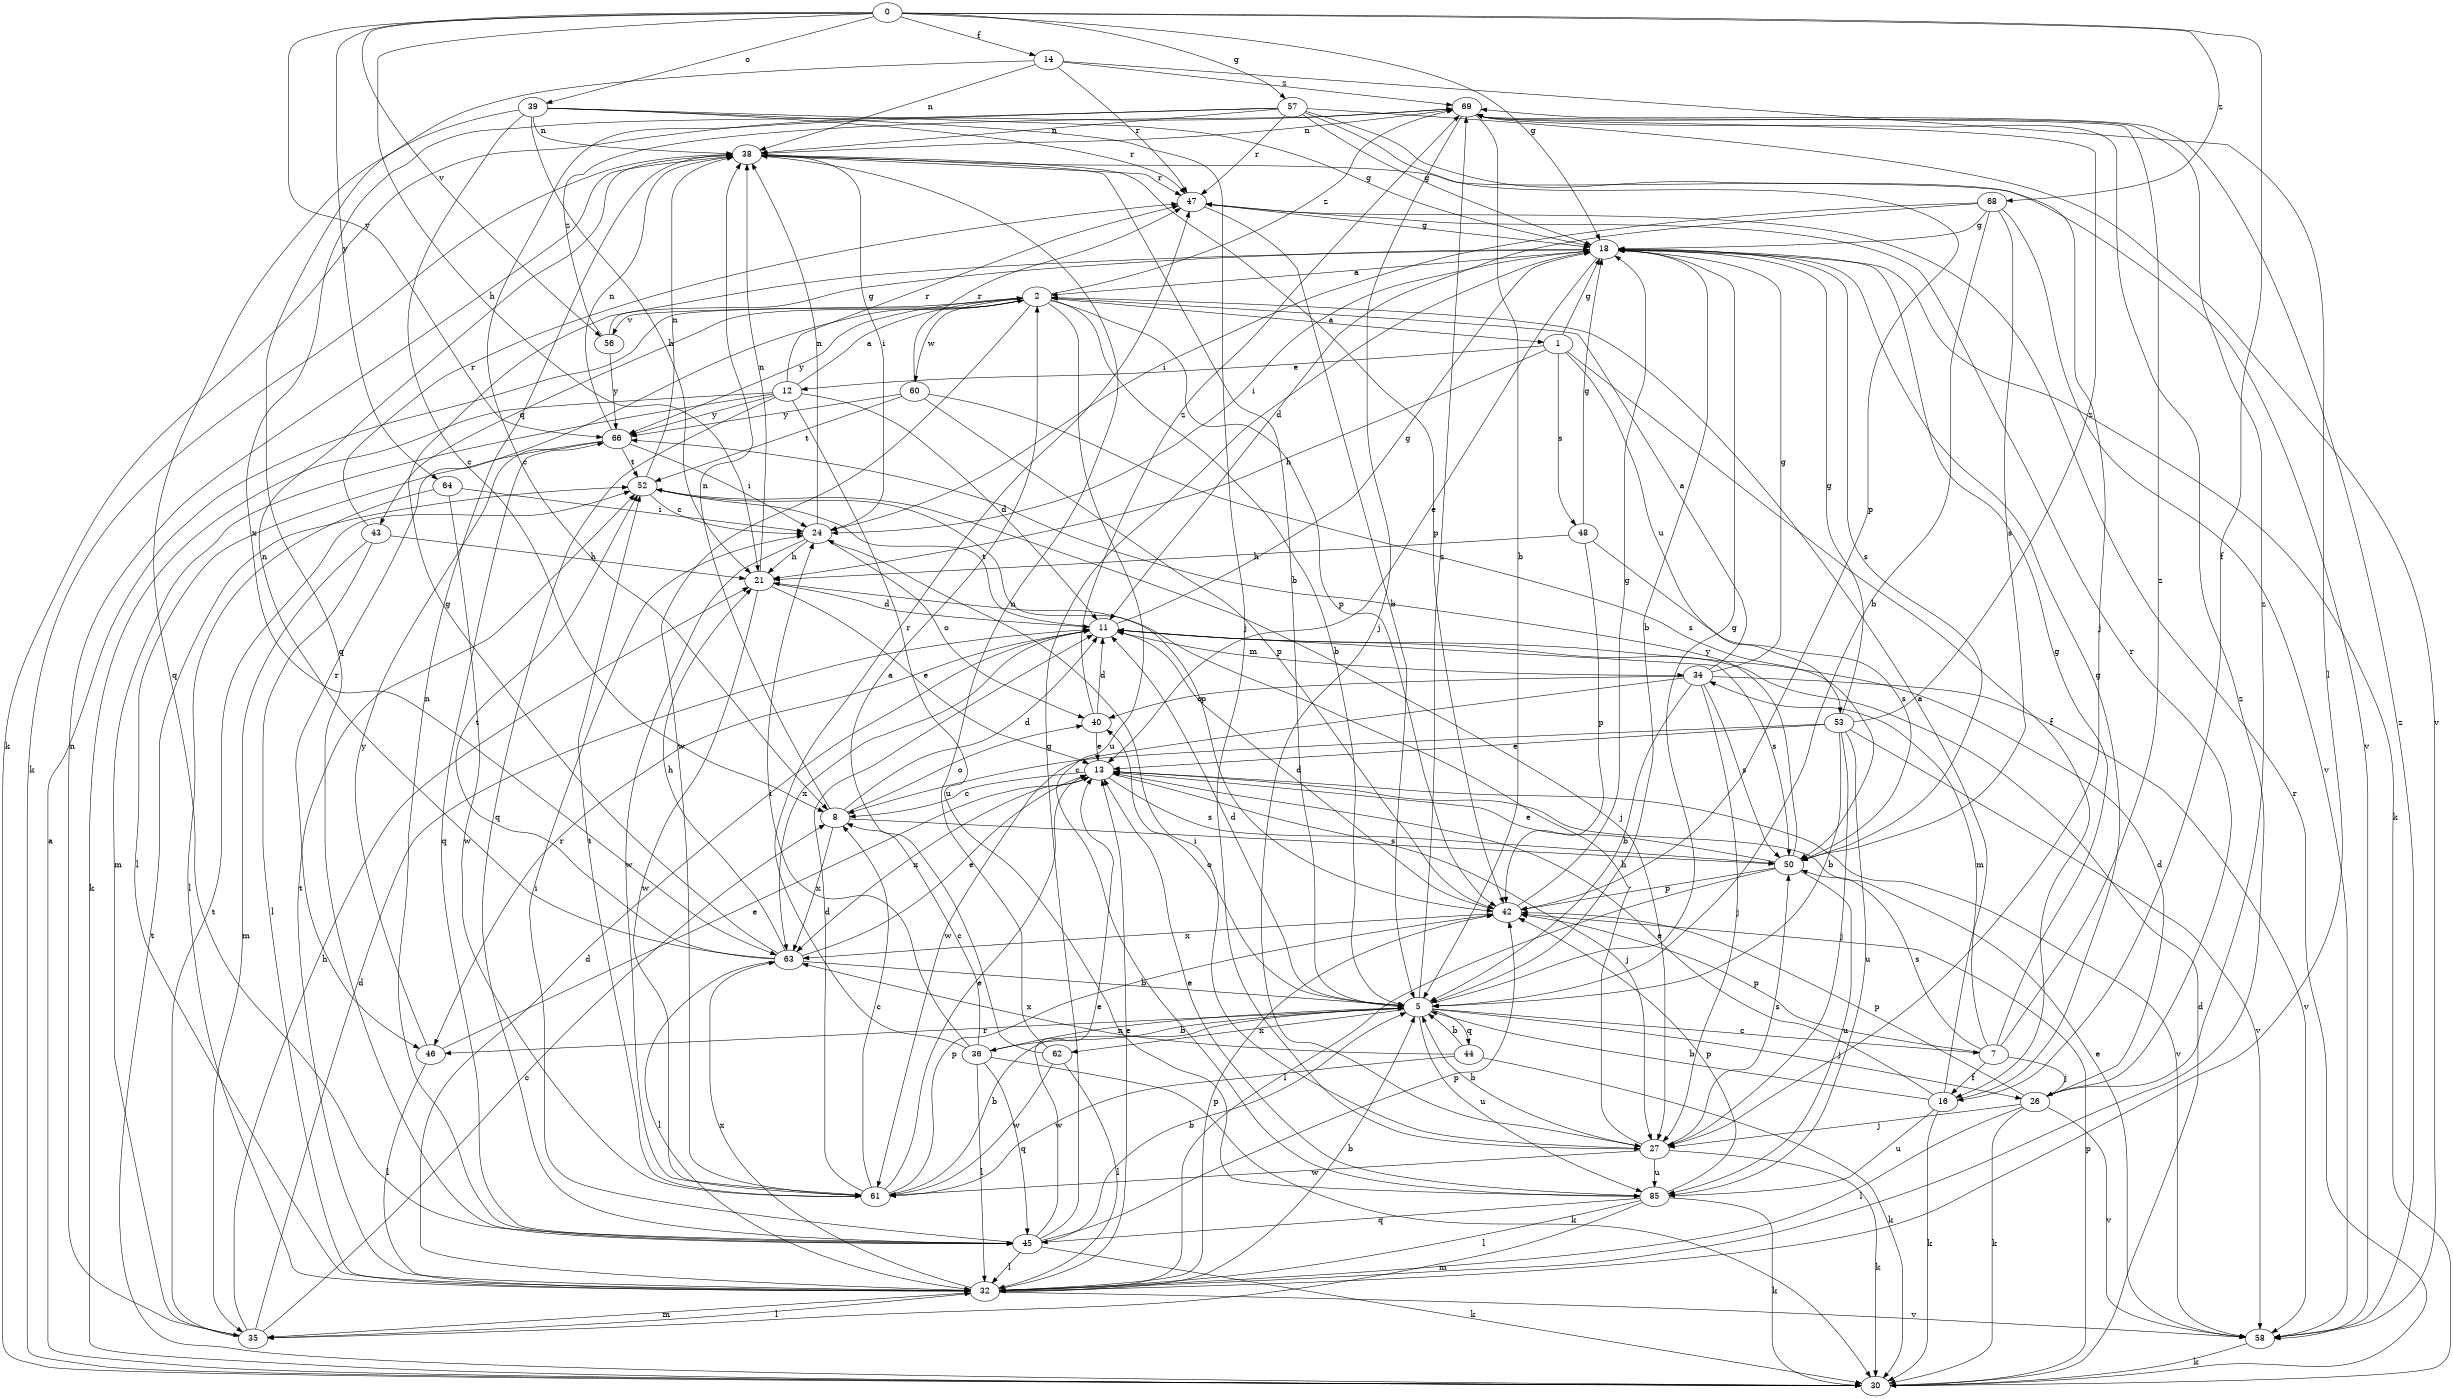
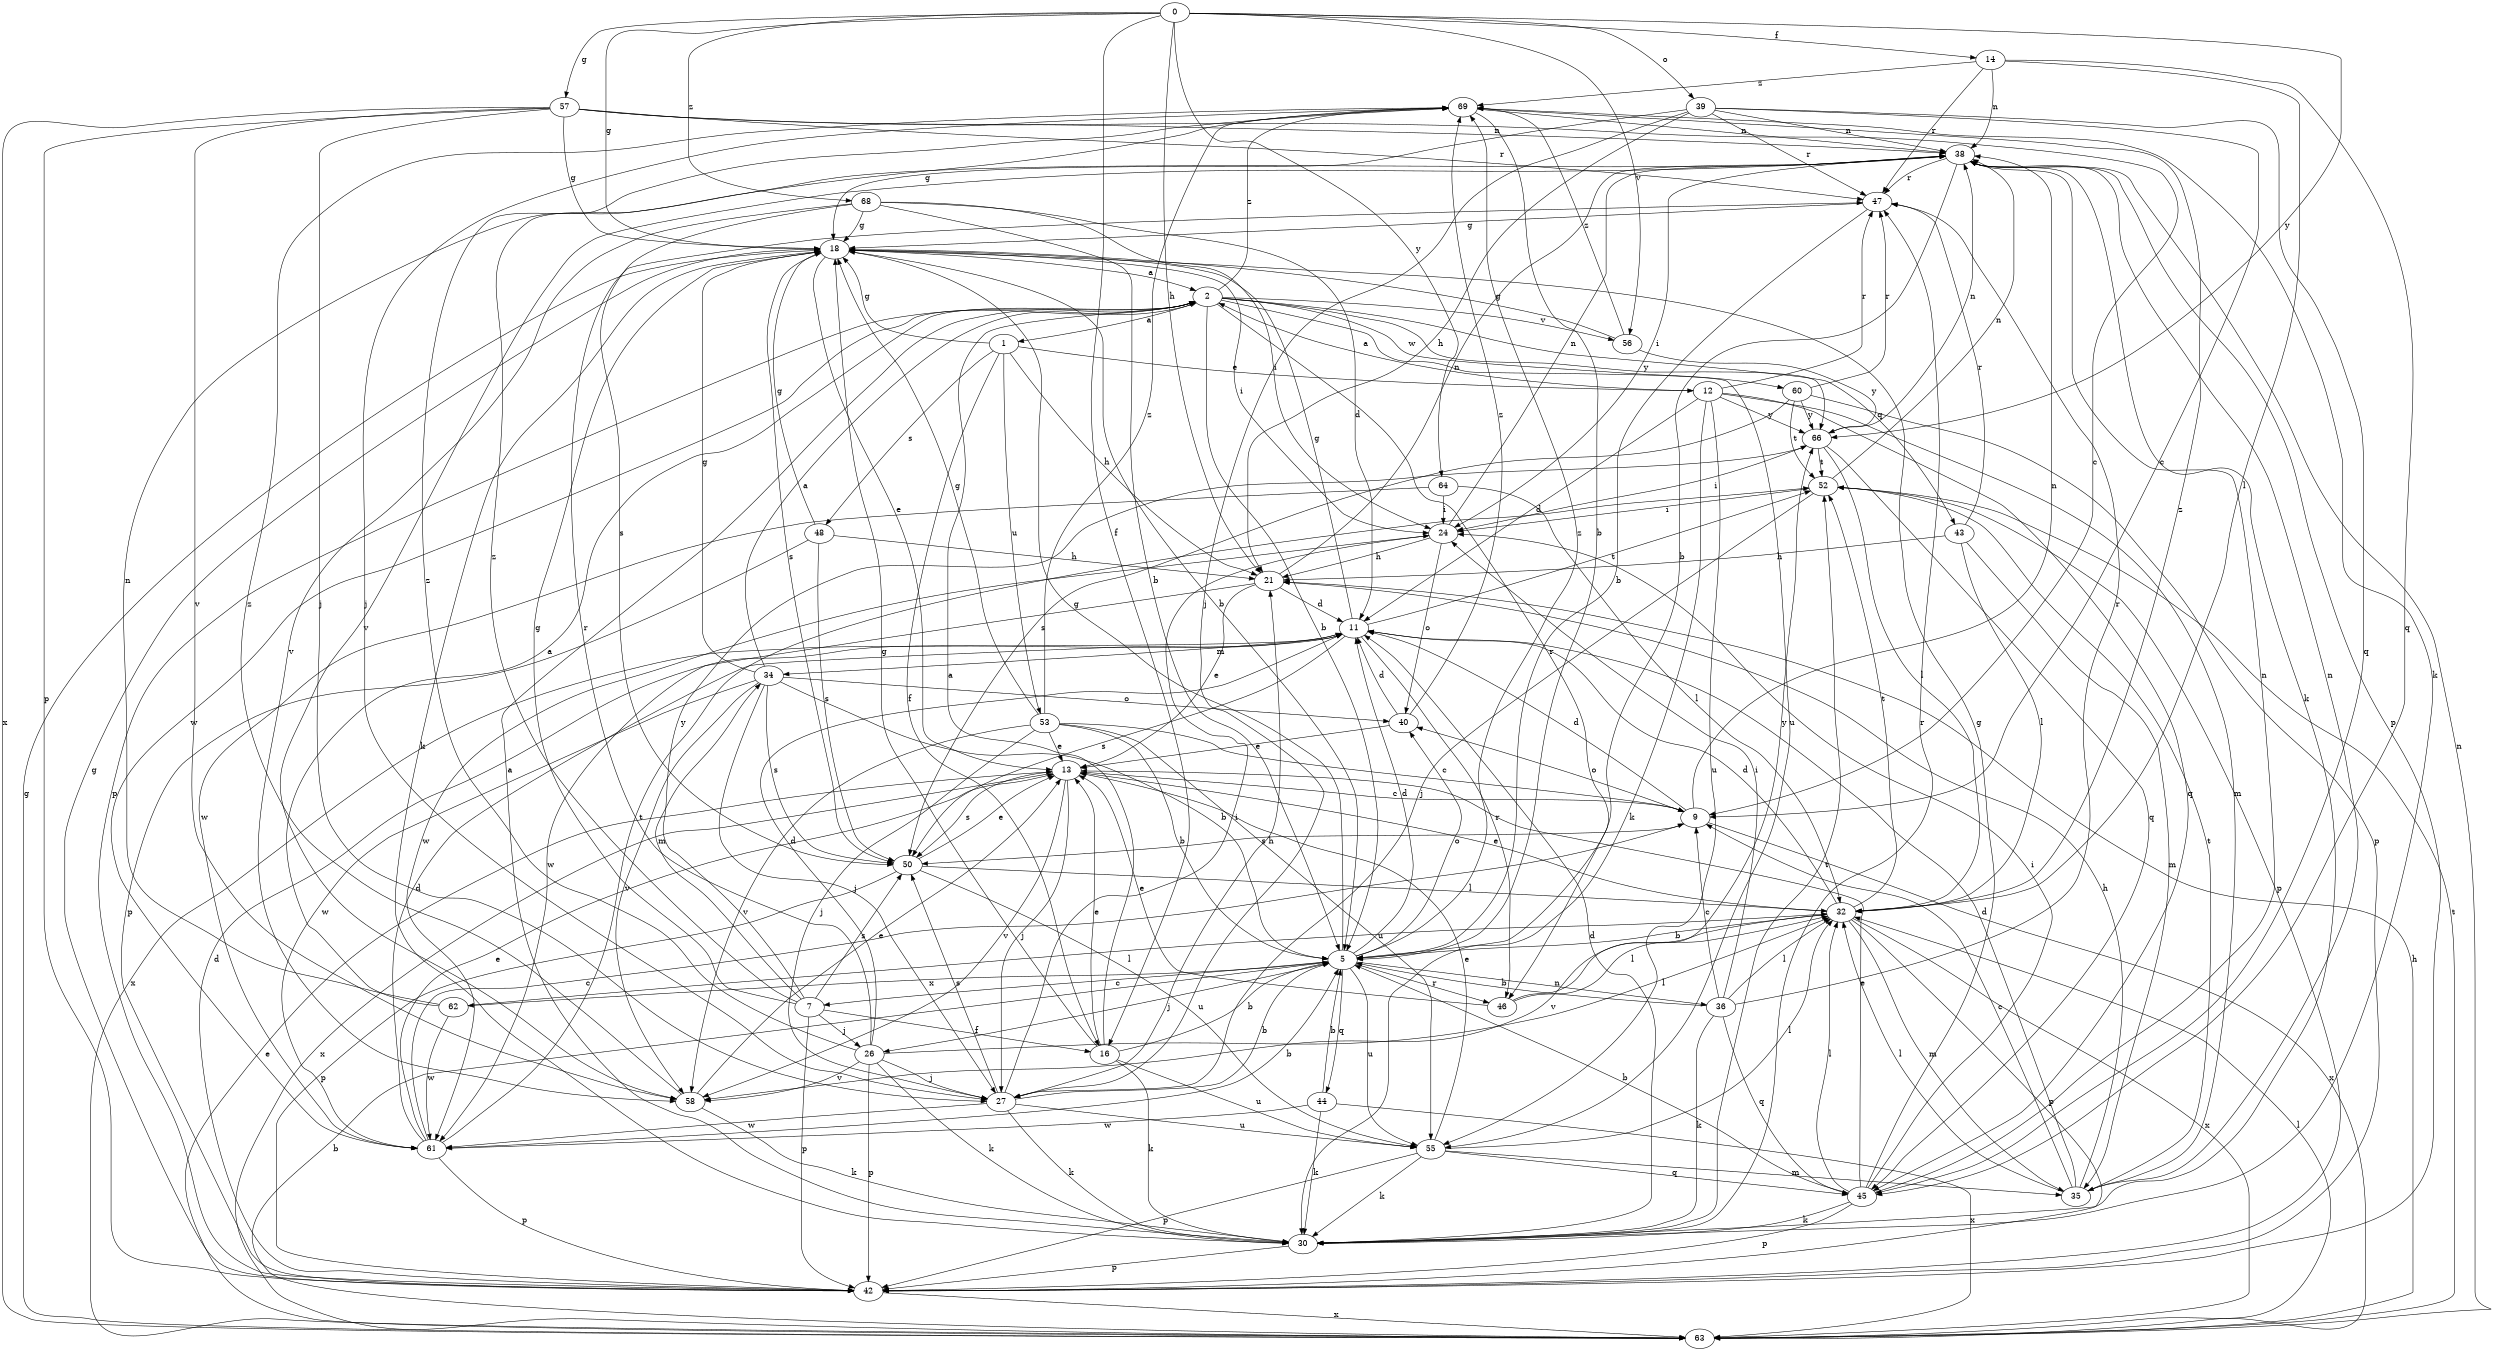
edge "52" -> "24": label "c" -> "i"
edge "50" -> "66": now "7" -> "66"
node "8": label "8" -> "9"
node "85": label "85" -> "55"
